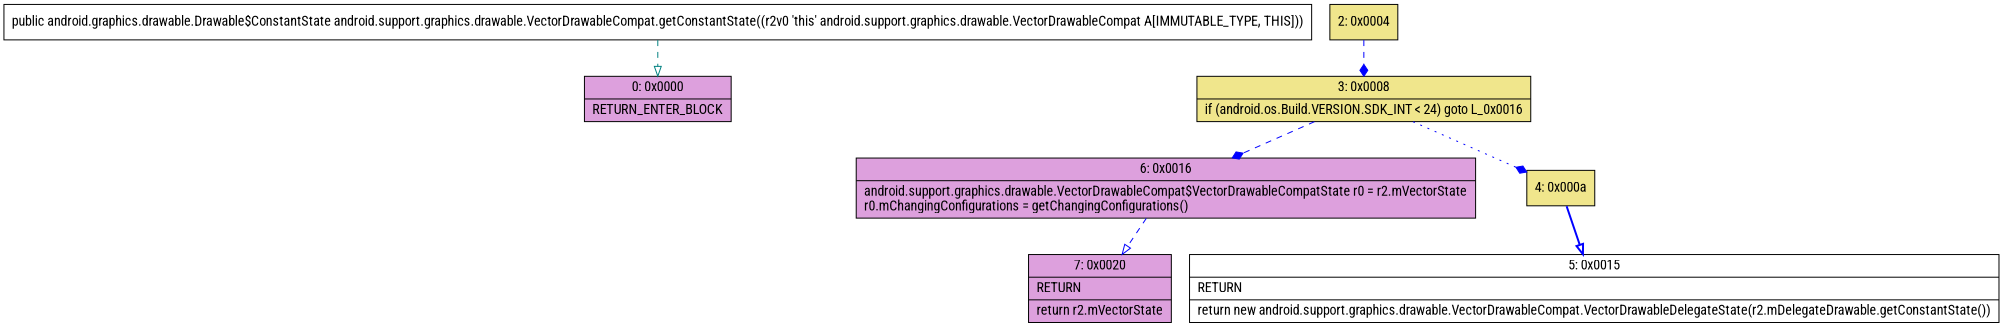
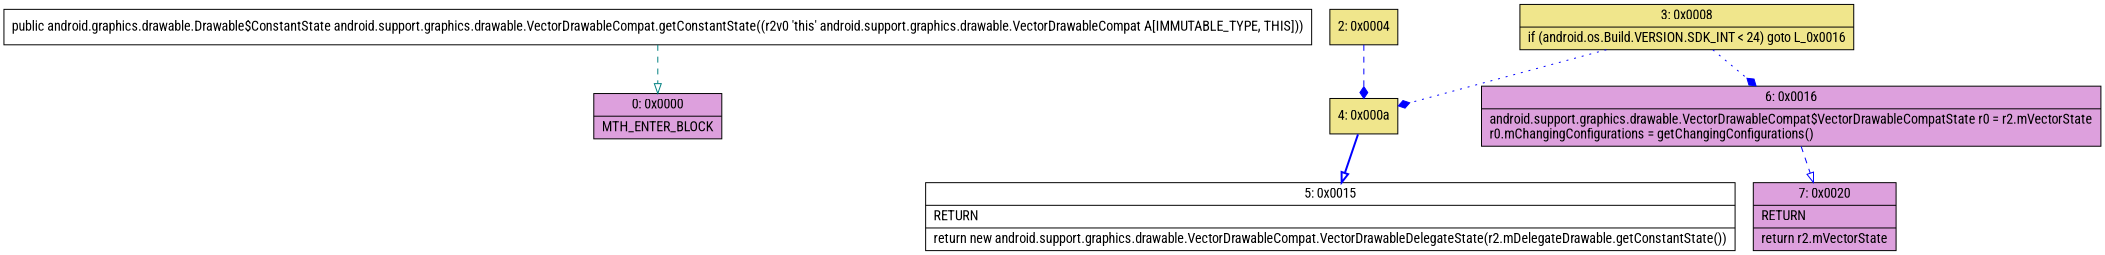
edge "2: 0x0004" -> "3: 0x0008": now "2: 0x0004" -> "4: 0x000a"
node "0: 0x0000": text "RETURN_ENTER_BLOCK" -> "MTH_ENTER_BLOCK"
edge "3: 0x0008" -> "6: 0x0016": style dashed -> dotted
